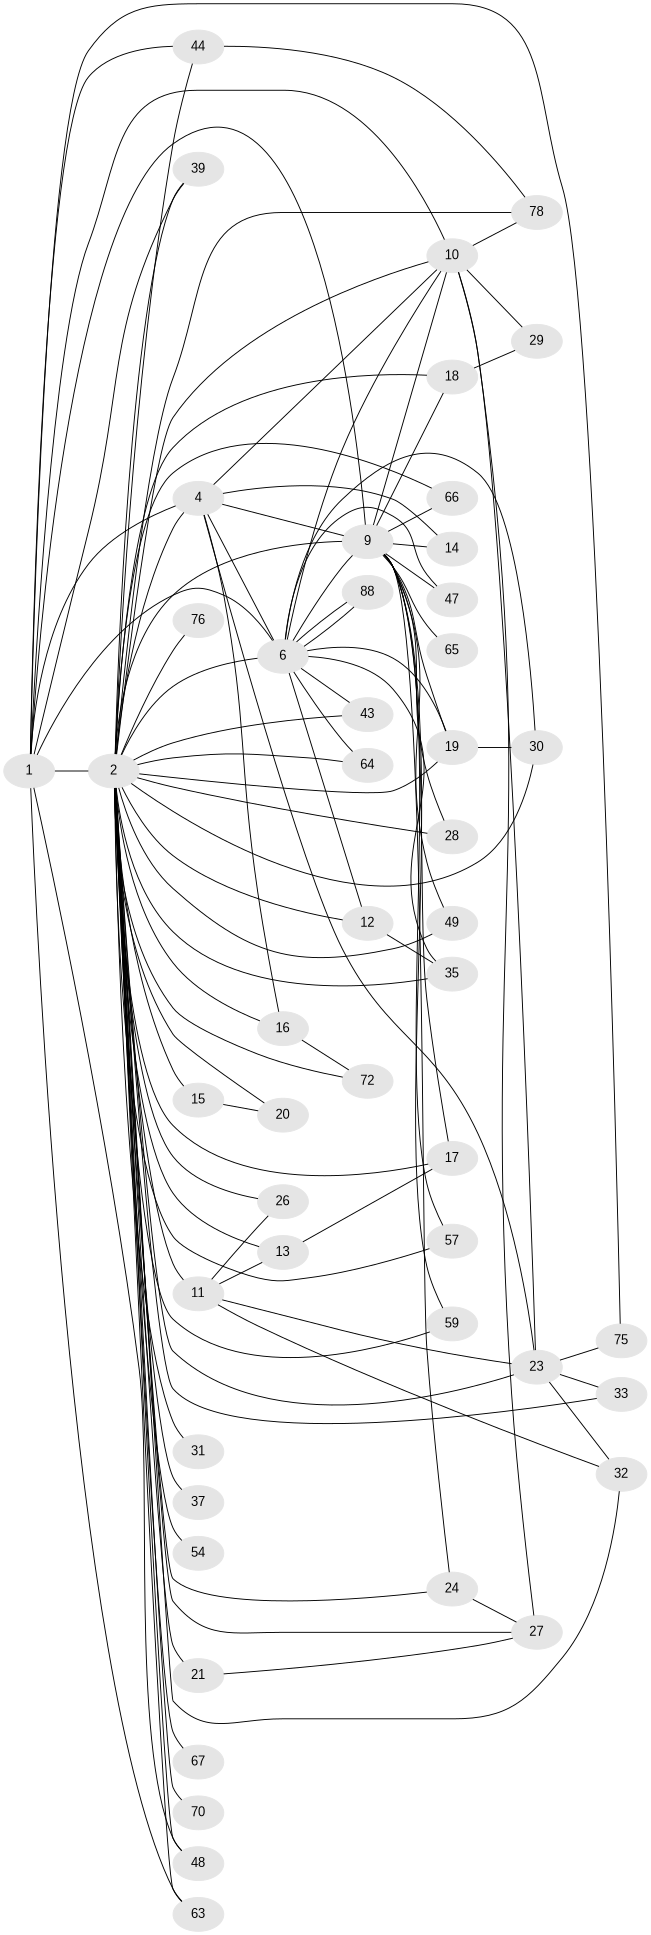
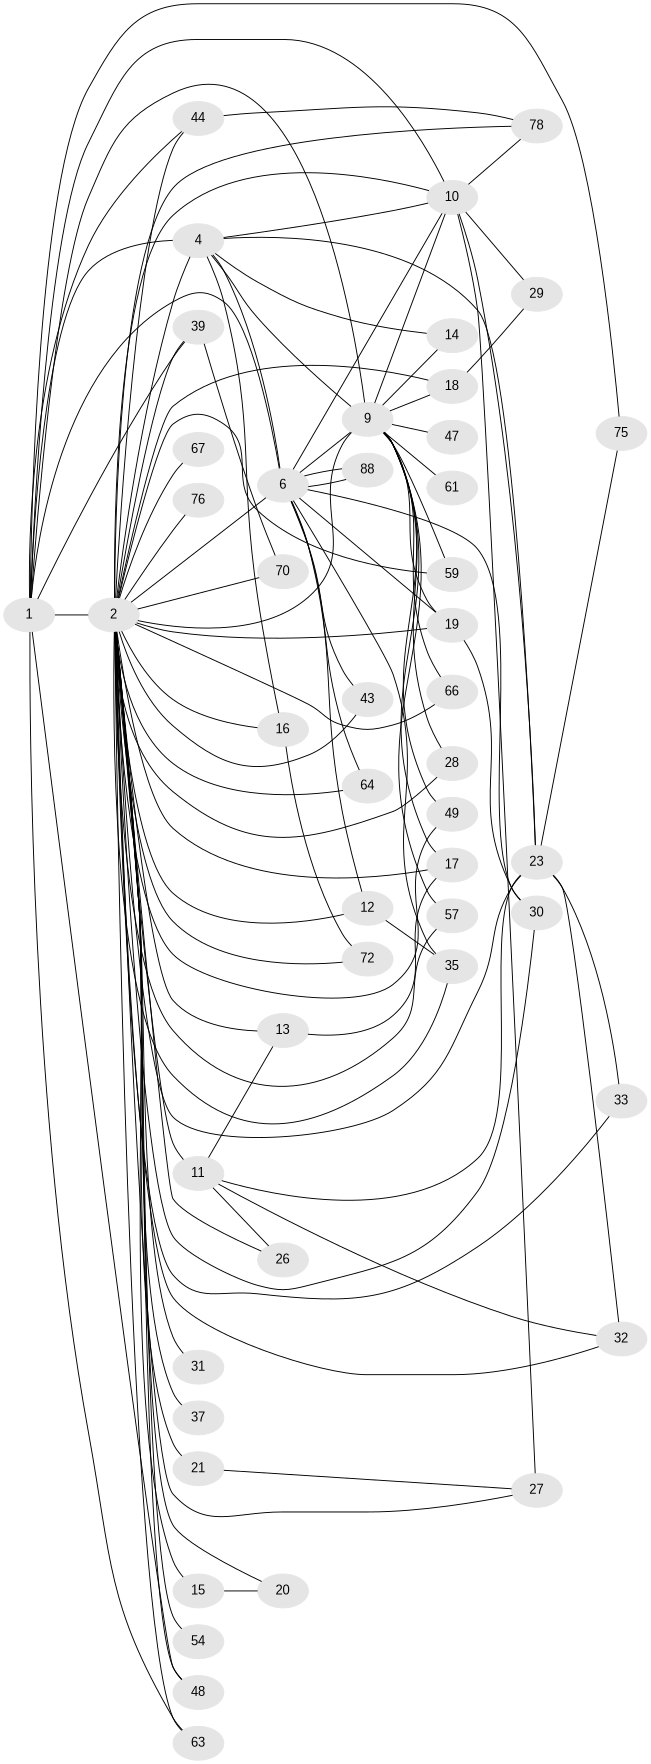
edge "39" -- "70": added
edge "47" -- "6": removed
node "65": label "65" -> "61"
node "24": removed
